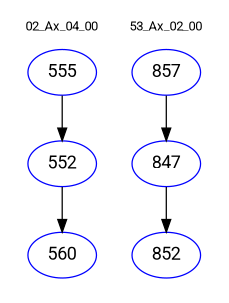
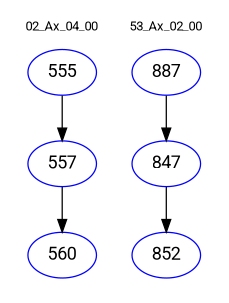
node "857": label "857" -> "887"
node "552": label "552" -> "557"
